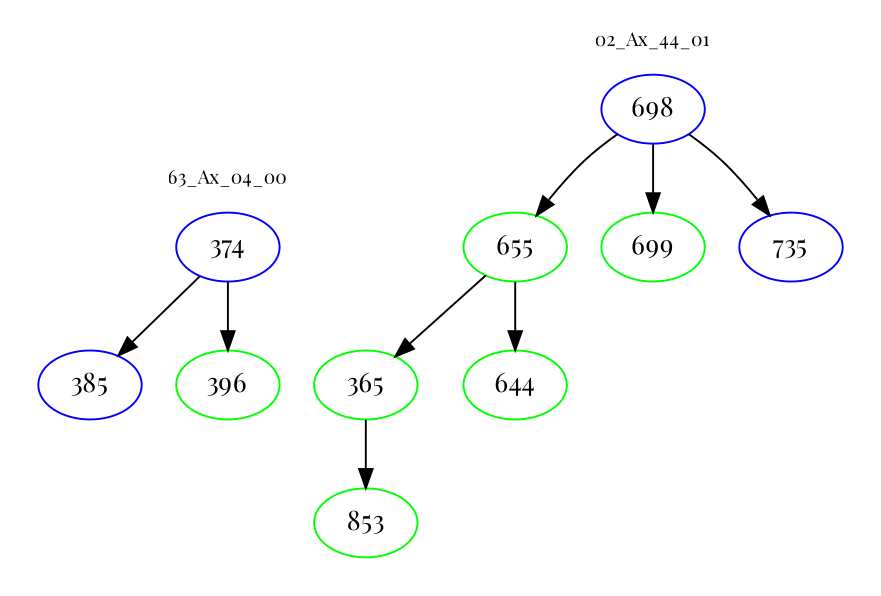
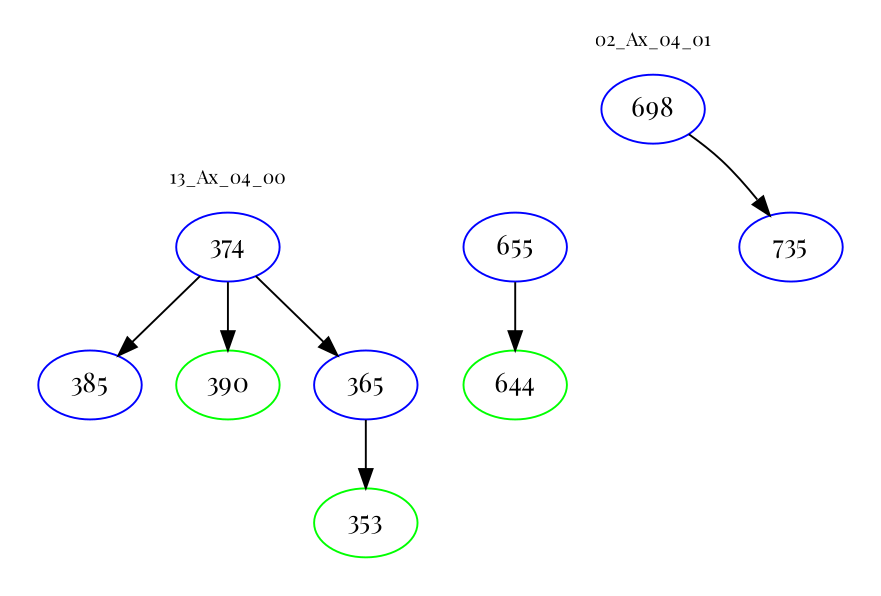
cluster "02_Ax_44_01": label "02_Ax_44_01" -> "02_Ax_04_01"
edge "698" -> "655": removed
cluster "63_Ax_04_00": label "63_Ax_04_00" -> "13_Ax_04_00"
node "655": color green -> blue
node "699": removed
edge "655" -> "365": now "374" -> "365"
node "396": label "396" -> "390"
node "365": color green -> blue
node "853": label "853" -> "353"
